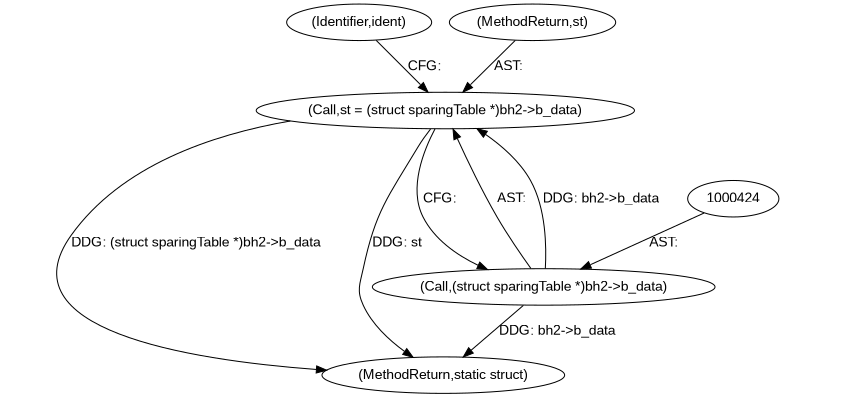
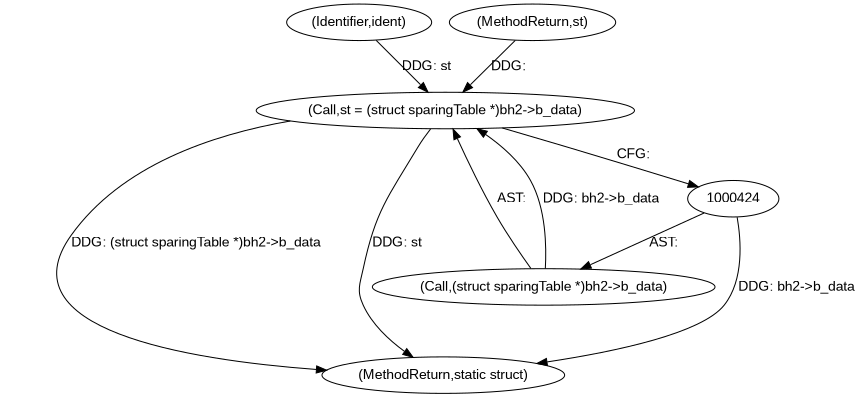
edge "(Identifier,ident)" -> "(Call,st = (struct sparingTable *)bh2->b_data)": label "CFG: " -> "DDG: st"
edge "(MethodReturn,st)" -> "(Call,st = (struct sparingTable *)bh2->b_data)": label "AST: " -> "DDG: "
edge "(Call,st = (struct sparingTable *)bh2->b_data)" -> "(Call,(struct sparingTable *)bh2->b_data)": now "(Call,st = (struct sparingTable *)bh2->b_data)" -> "1000424"
edge "(Call,(struct sparingTable *)bh2->b_data)" -> "(MethodReturn,static struct)": now "1000424" -> "(MethodReturn,static struct)"
